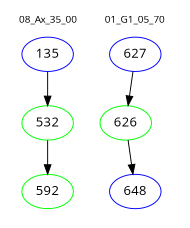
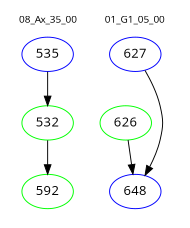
cluster "01_G1_05_70": label "01_G1_05_70" -> "01_G1_05_00"
node "135": label "135" -> "535"
edge "627" -> "626": now "627" -> "648"
